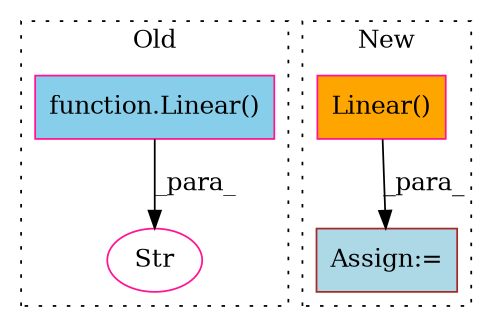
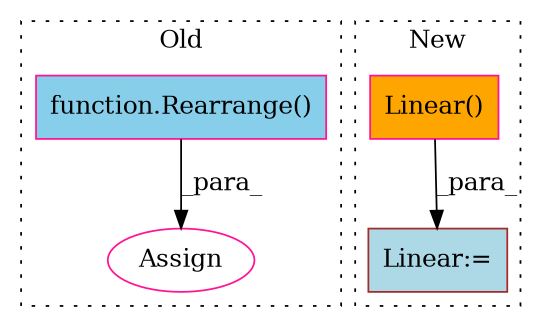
node "function.Linear()": label "function.Linear()" -> "function.Rearrange()"
node "Str": label "Str" -> "Assign"
node "Assign:=": label "Assign:=" -> "Linear:="
